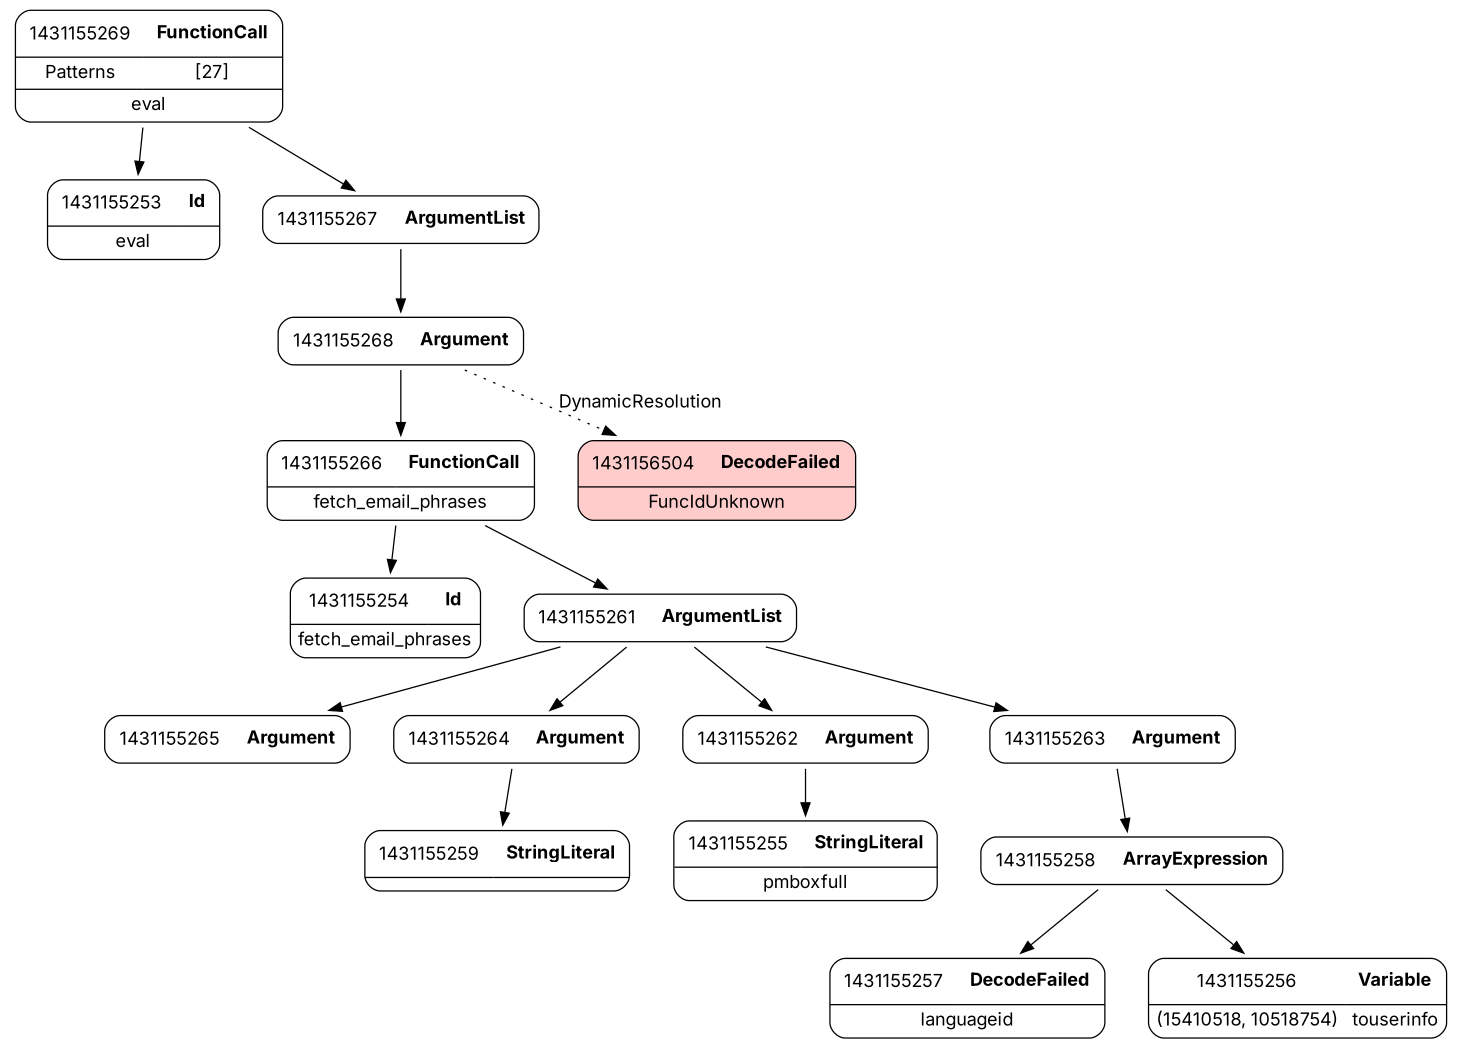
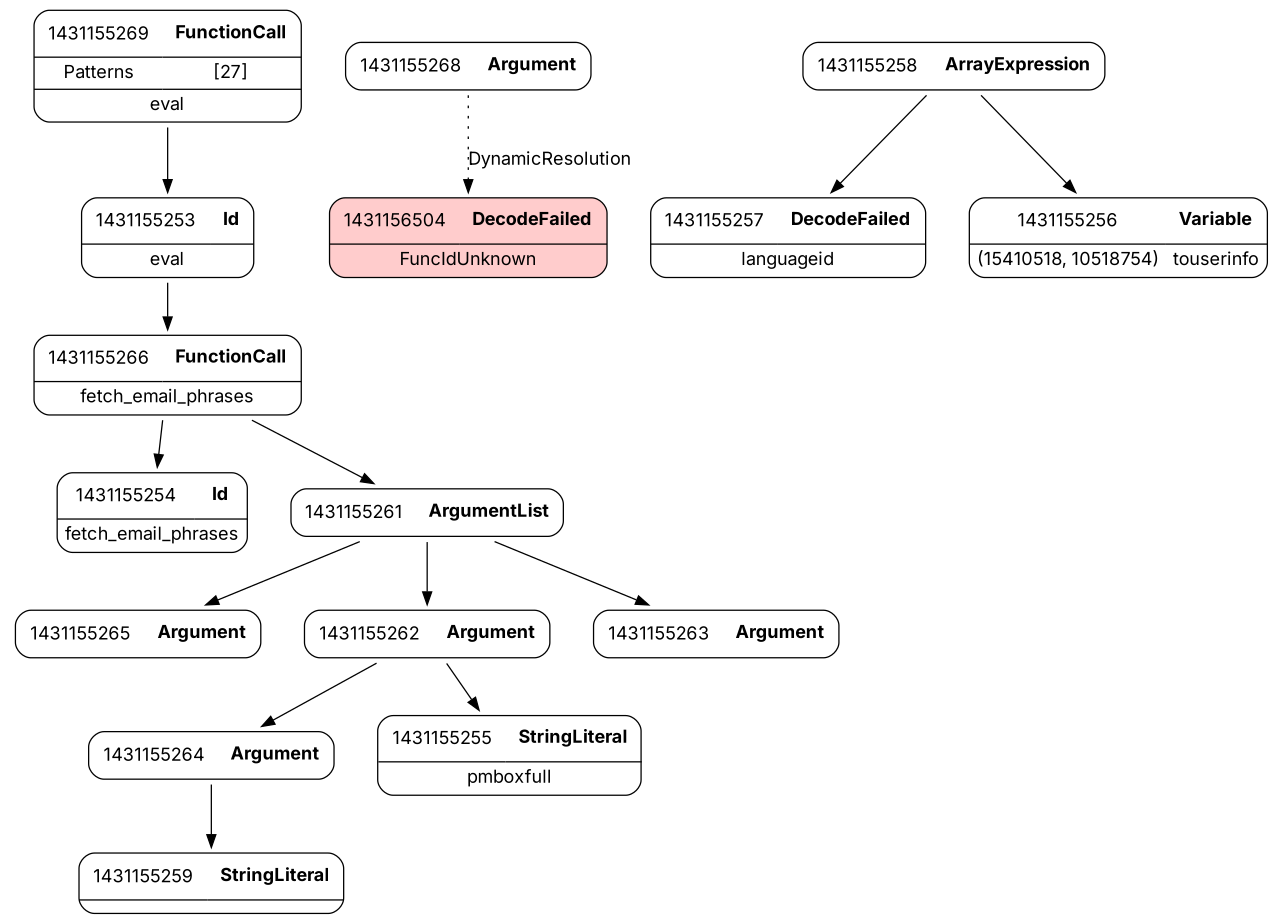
node "1431155267": removed
edge "1431155268" -> "1431155266": now "1431155253" -> "1431155266"
edge "1431155261" -> "1431155264": now "1431155262" -> "1431155264"
edge "1431155263" -> "1431155258": removed
